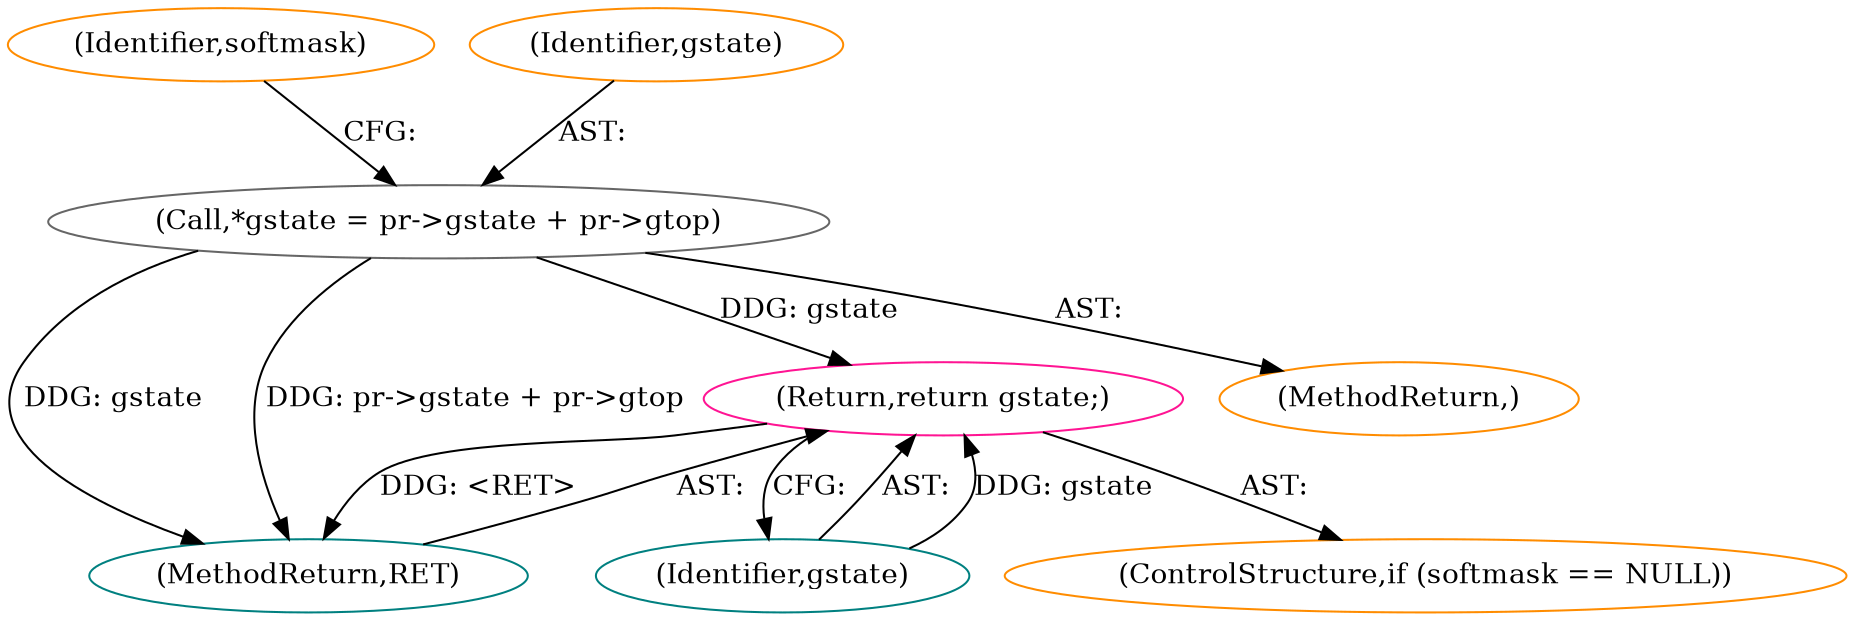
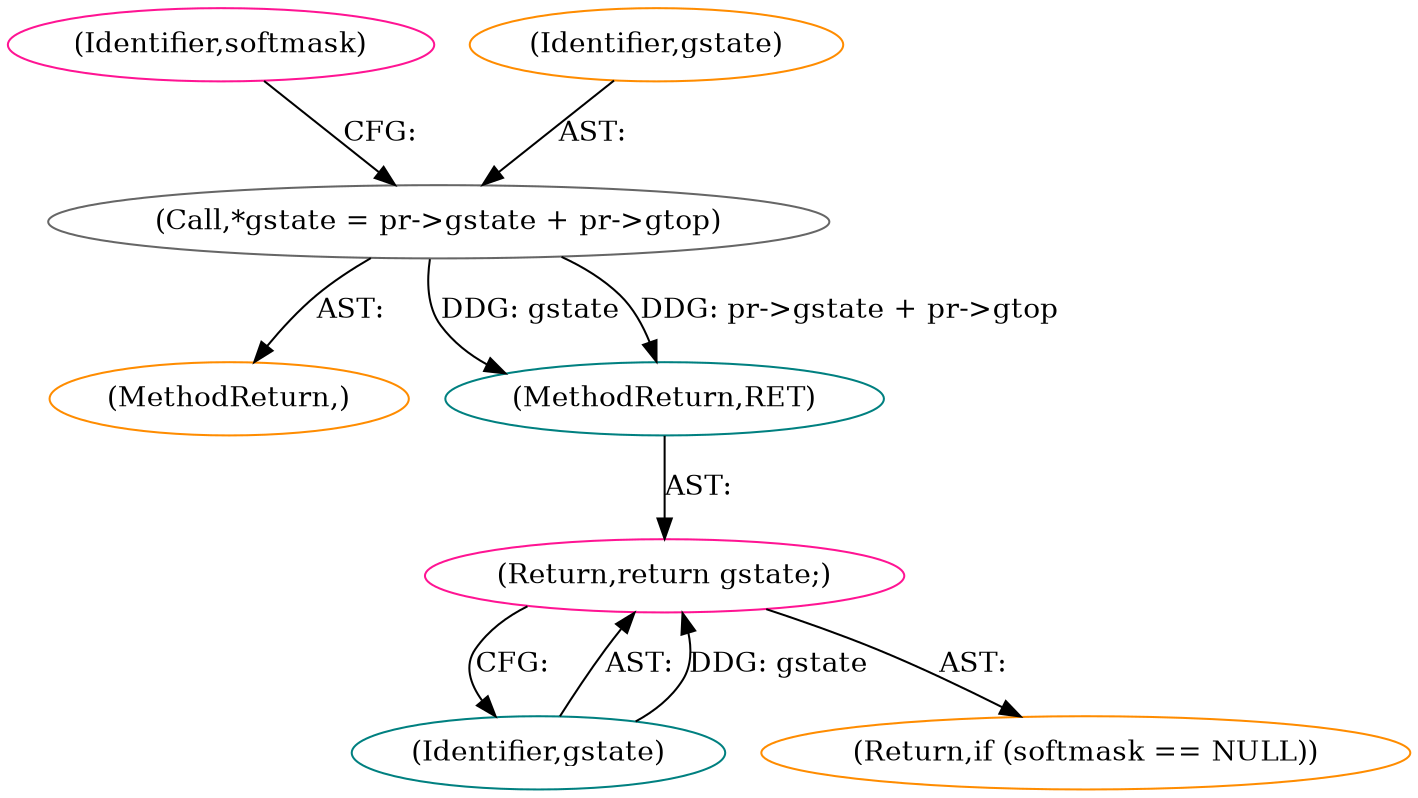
node "(Identifier,softmask)": color darkorange -> deeppink
edge "(Call,*gstate = pr->gstate + pr->gtop)" -> "(Return,return gstate;)": removed, label "DDG: gstate"
edge "(Return,return gstate;)" -> "(MethodReturn,RET)": removed, label "DDG: <RET>"
node "(ControlStructure,if (softmask == NULL))": label "(ControlStructure,if (softmask == NULL))" -> "(Return,if (softmask == NULL))"
